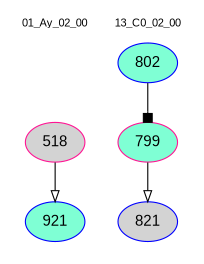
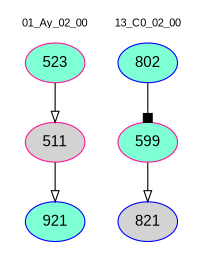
node "523": added
node "518": label "518" -> "511"
node "799": label "799" -> "599"
